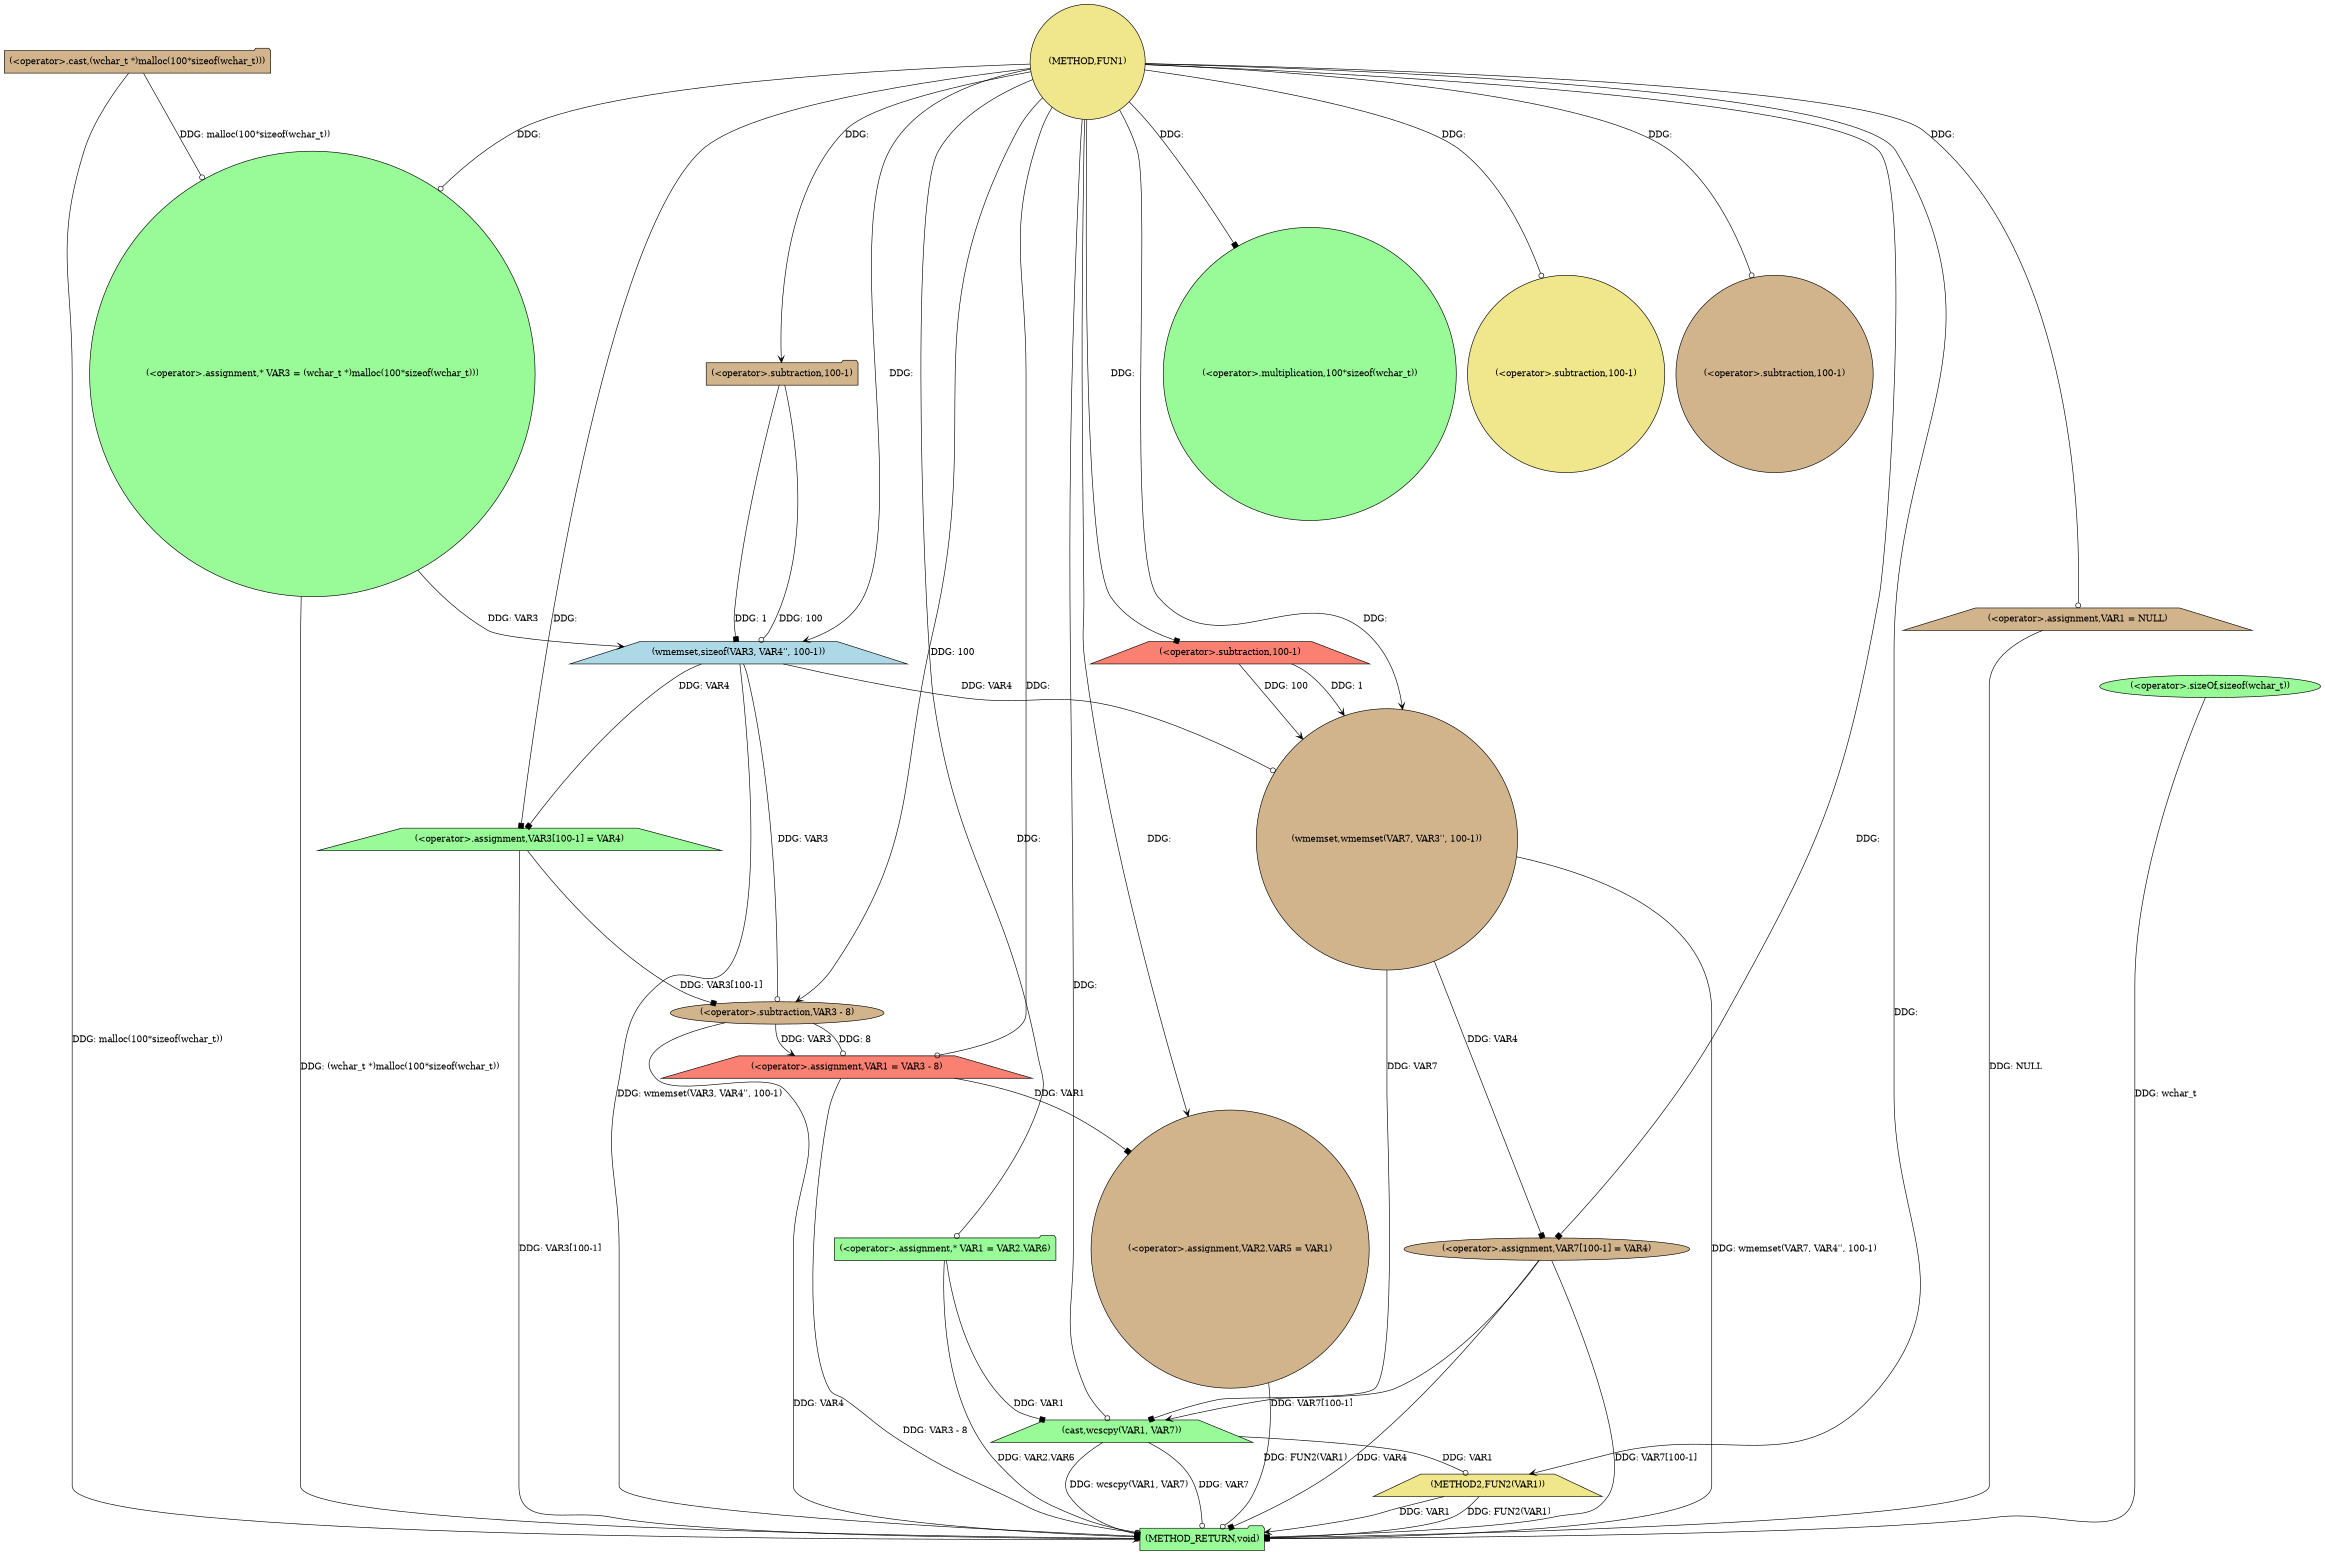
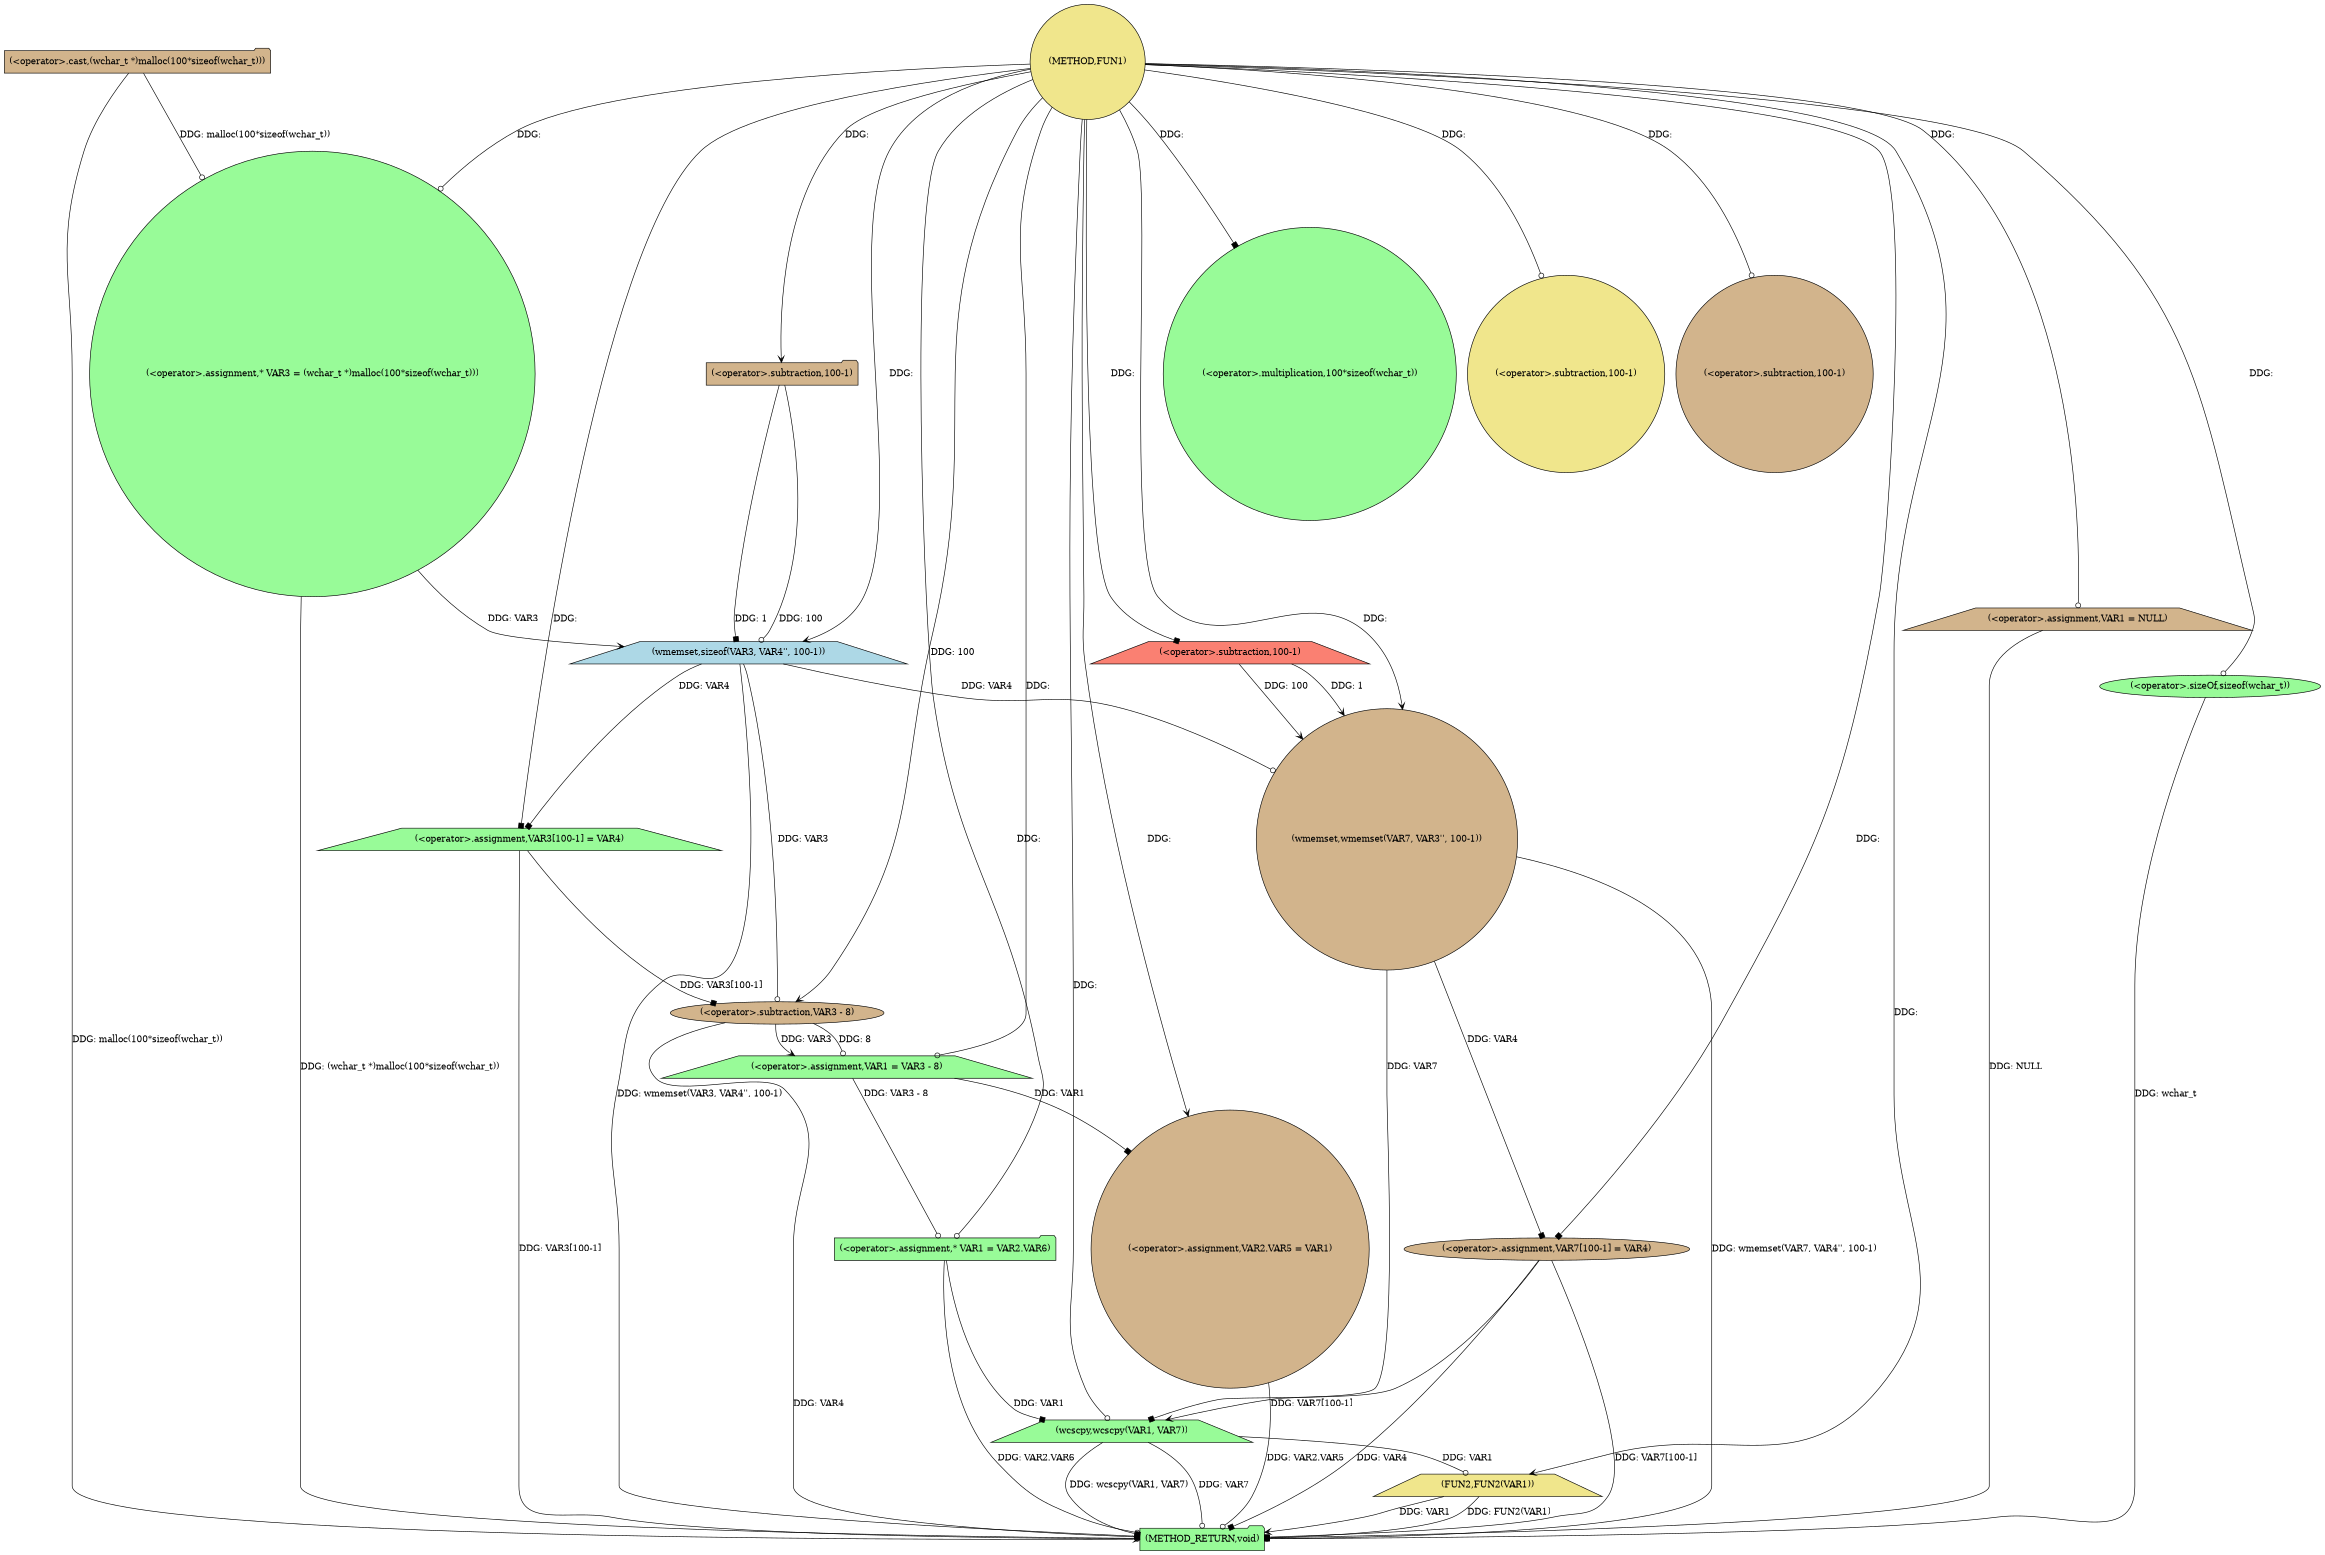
edge "(METHOD,FUN1)" -> "(<operator>.sizeOf,sizeof(wchar_t))": added, label "DDG:"
node "(<operator>.assignment,VAR1 = VAR3 - 8)": fillcolor salmon -> palegreen
edge "(<operator>.assignment,VAR1 = VAR3 - 8)" -> "(METHOD_RETURN,void)": now "(<operator>.assignment,VAR1 = VAR3 - 8)" -> "(<operator>.assignment,* VAR1 = VAR2.VAR6)"
node "(cast,wcscpy(VAR1, VAR7))": label "(cast,wcscpy(VAR1, VAR7))" -> "(wcscpy,wcscpy(VAR1, VAR7))"
edge "(<operator>.assignment,VAR2.VAR5 = VAR1)" -> "(METHOD_RETURN,void)": label "DDG: FUN2(VAR1)" -> "DDG: VAR2.VAR5"
node "(METHOD2,FUN2(VAR1))": label "(METHOD2,FUN2(VAR1))" -> "(FUN2,FUN2(VAR1))"
